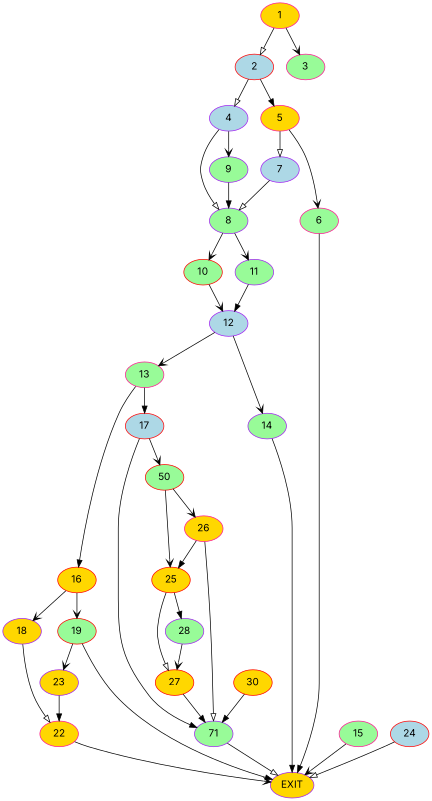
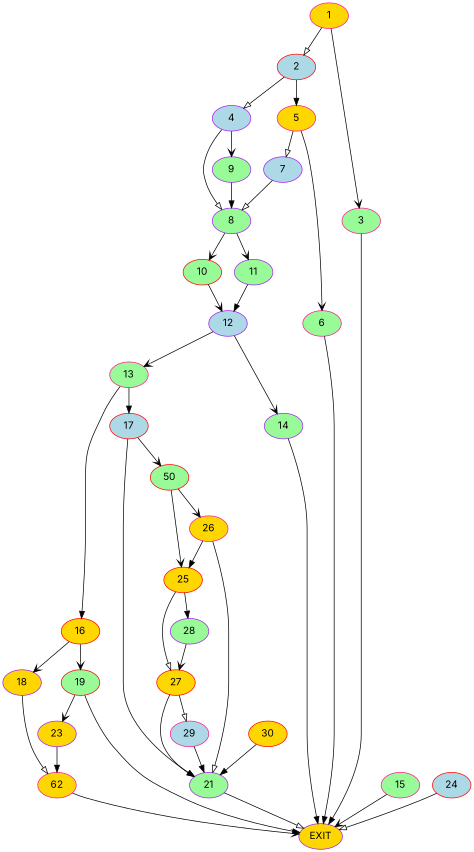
edge "3" -> "EXIT": added
node "22": label "22" -> "62"
node "29": added
node "71": label "71" -> "21"
